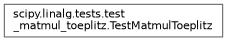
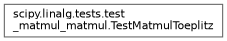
node "scipy.linalg.tests.test _matmul_toeplitz.TestMatmulToeplitz": label "scipy.linalg.tests.test _matmul_toeplitz.TestMatmulToeplitz" -> "scipy.linalg.tests.test _matmul_matmul.TestMatmulToeplitz"
